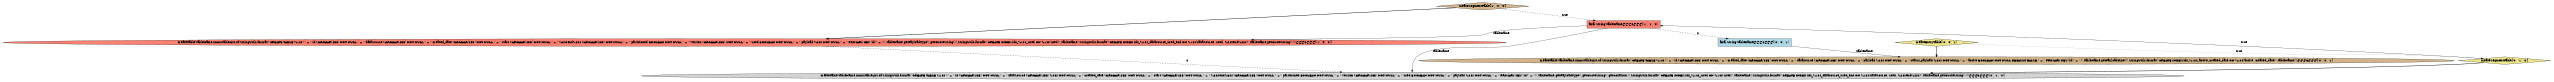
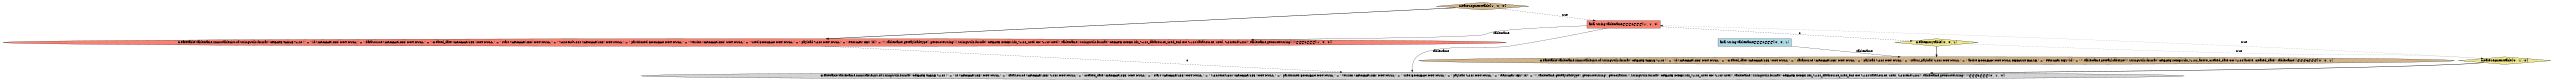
edge "final String tableName@@@2@@@['1', '1', '0']" -> "final String tableName@@@2@@@['0', '0', '1']": now "final String tableName@@@2@@@['1', '1', '0']" -> "createEntryTable['0', '0', '1']"
edge "createSegmentTable['0', '1', '0']" -> "final String tableName@@@2@@@['1', '1', '0']": style solid -> dotted
